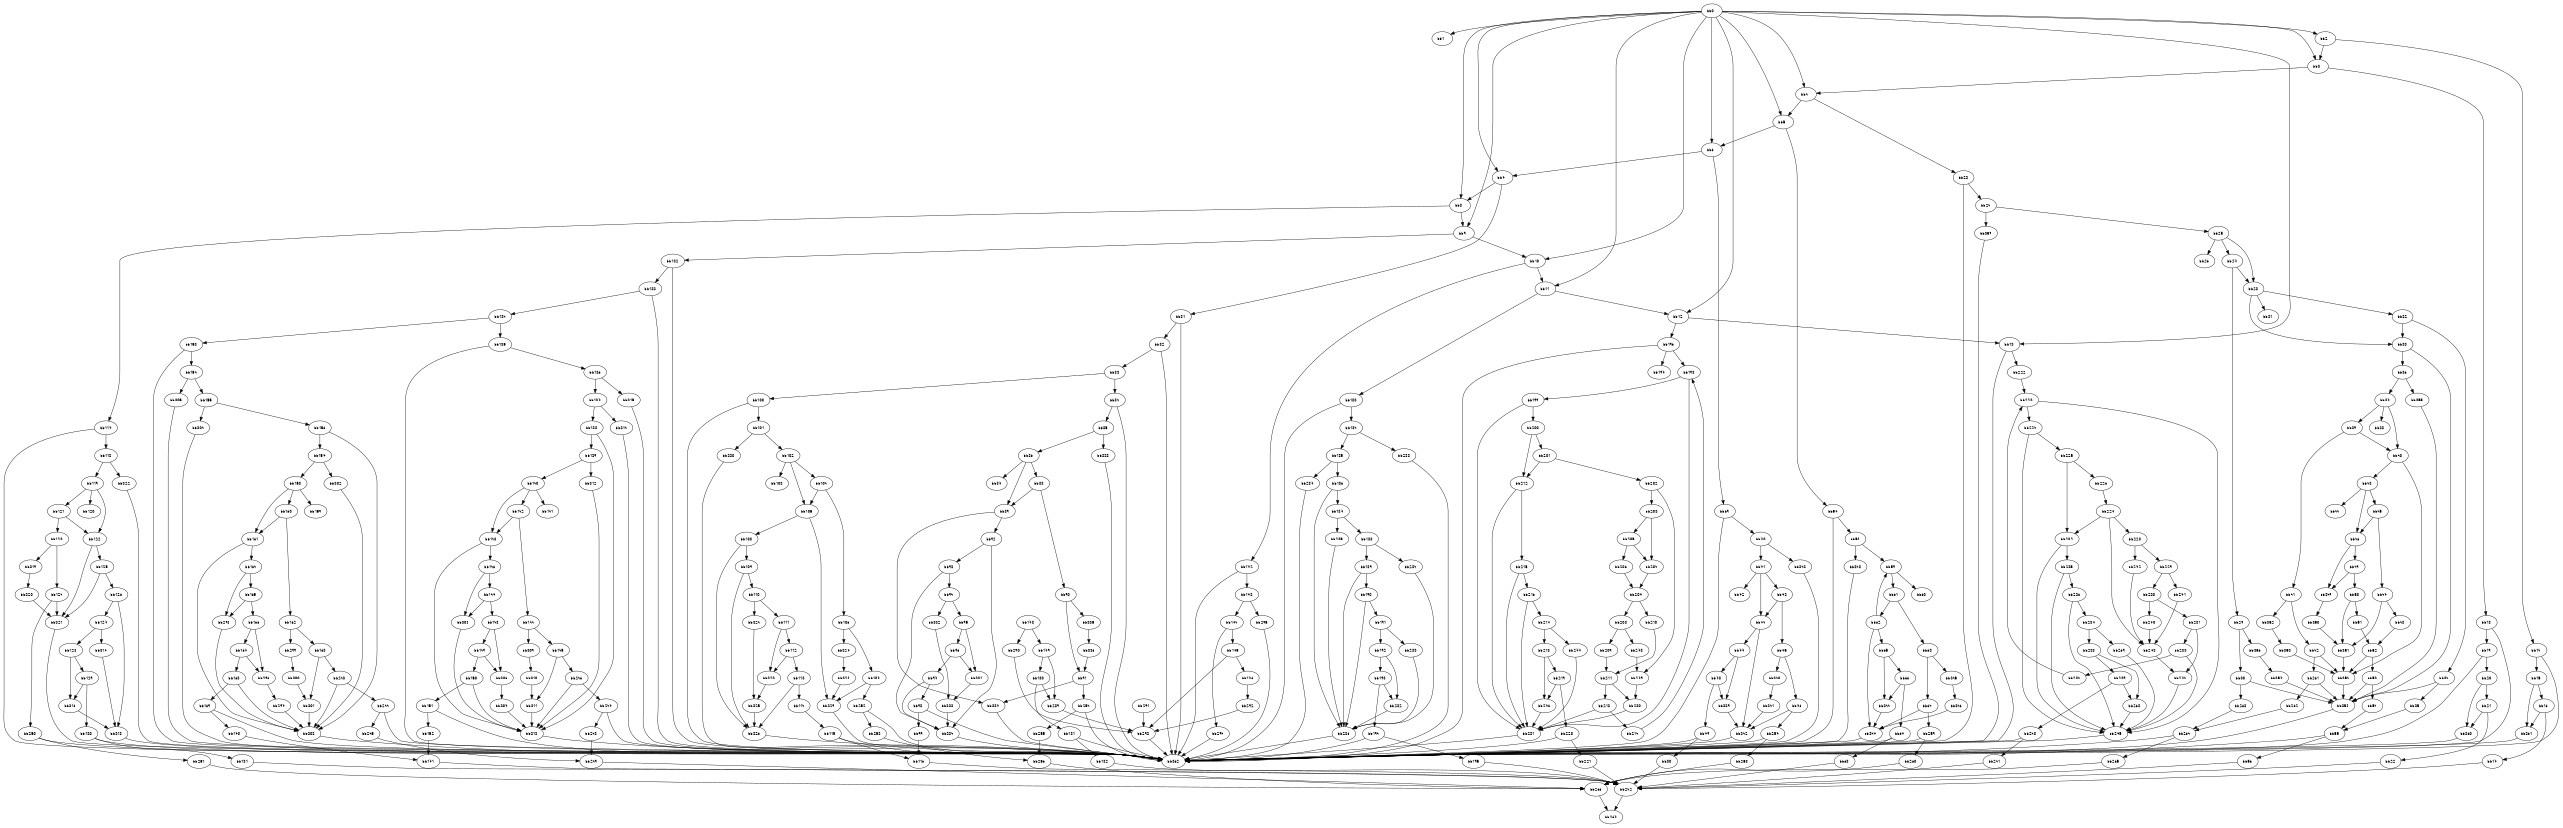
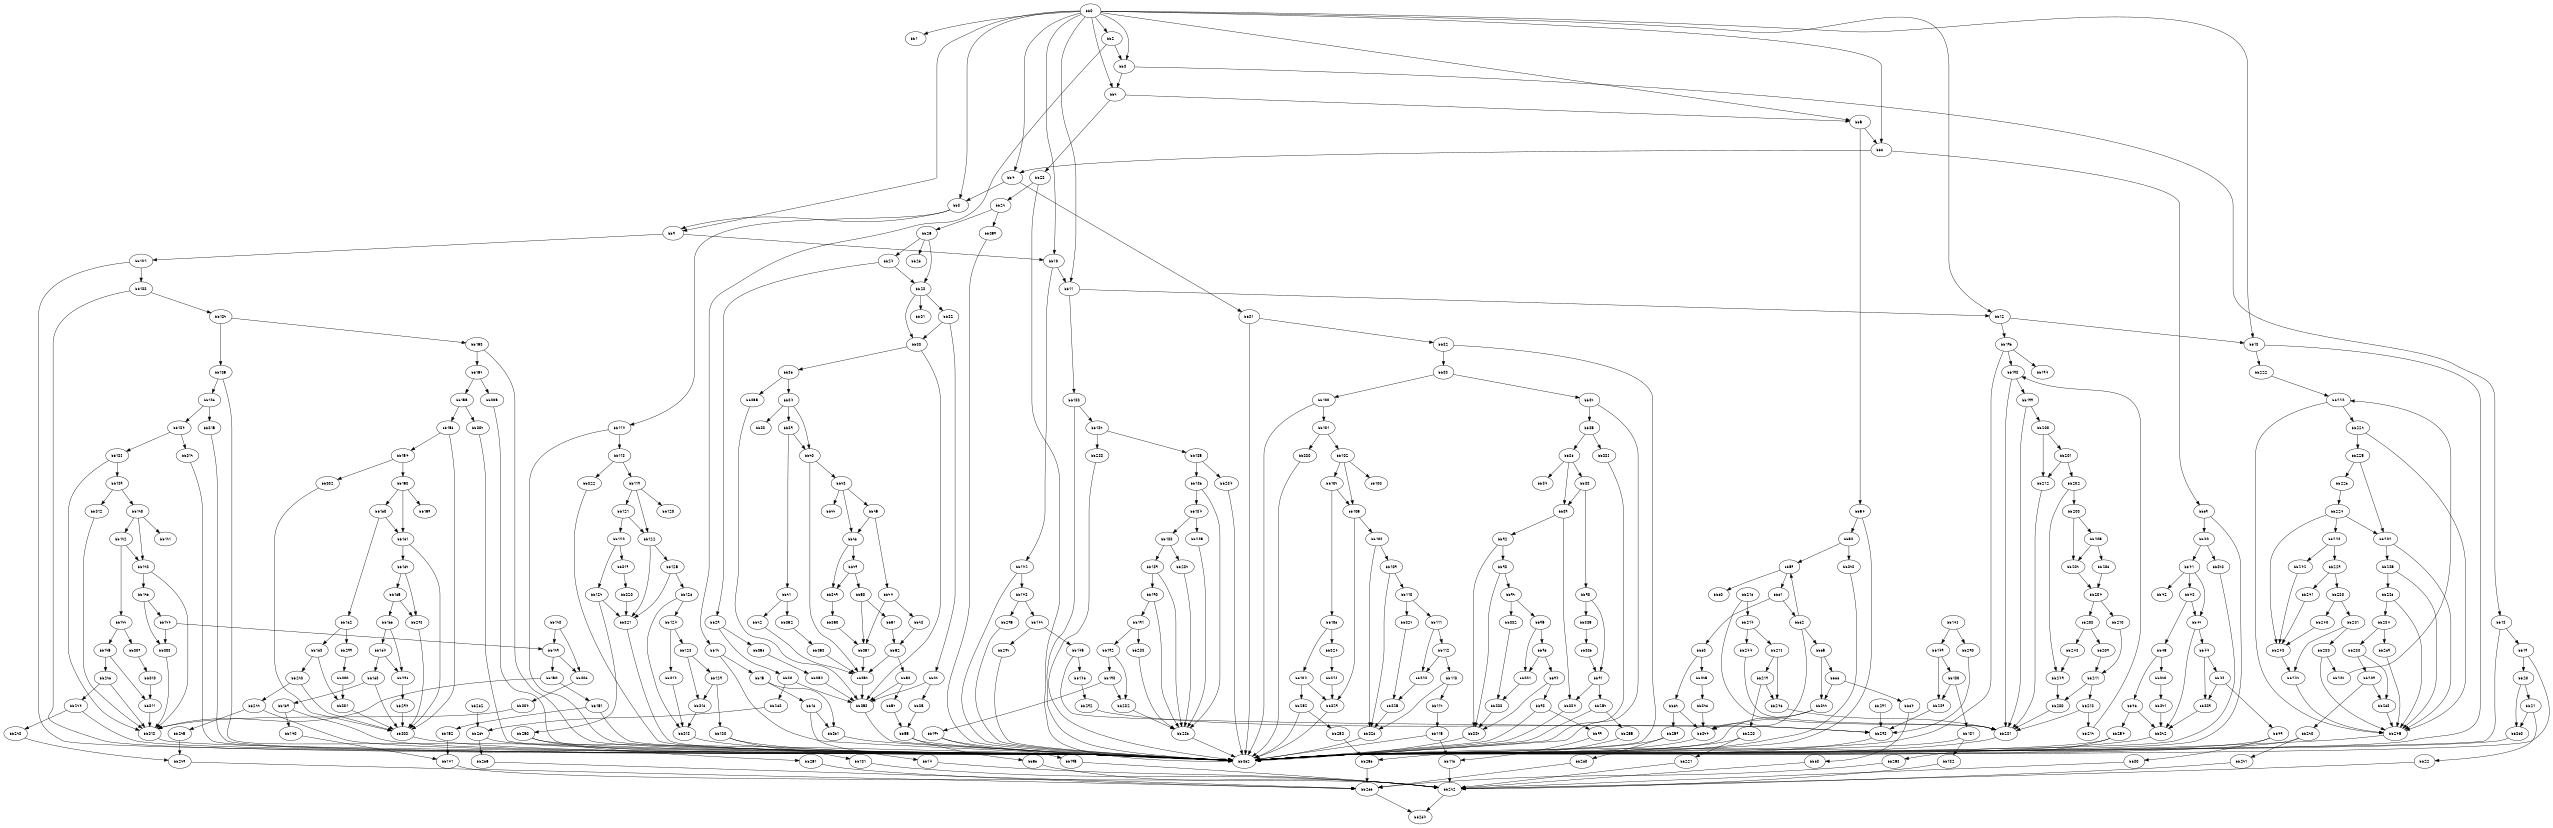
node "bb215": removed
edge "bb147" -> "bb148": now "bb147" -> "bb149"
node "bb261": removed
edge "bb67" -> "bb362": now "bb344" -> "bb362"
